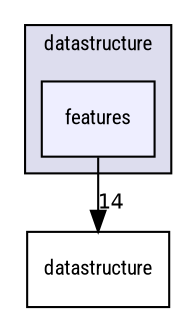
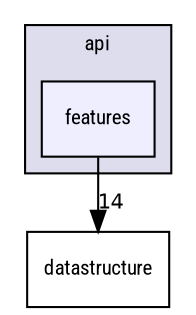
cluster "datastructure": label "datastructure" -> "api"
